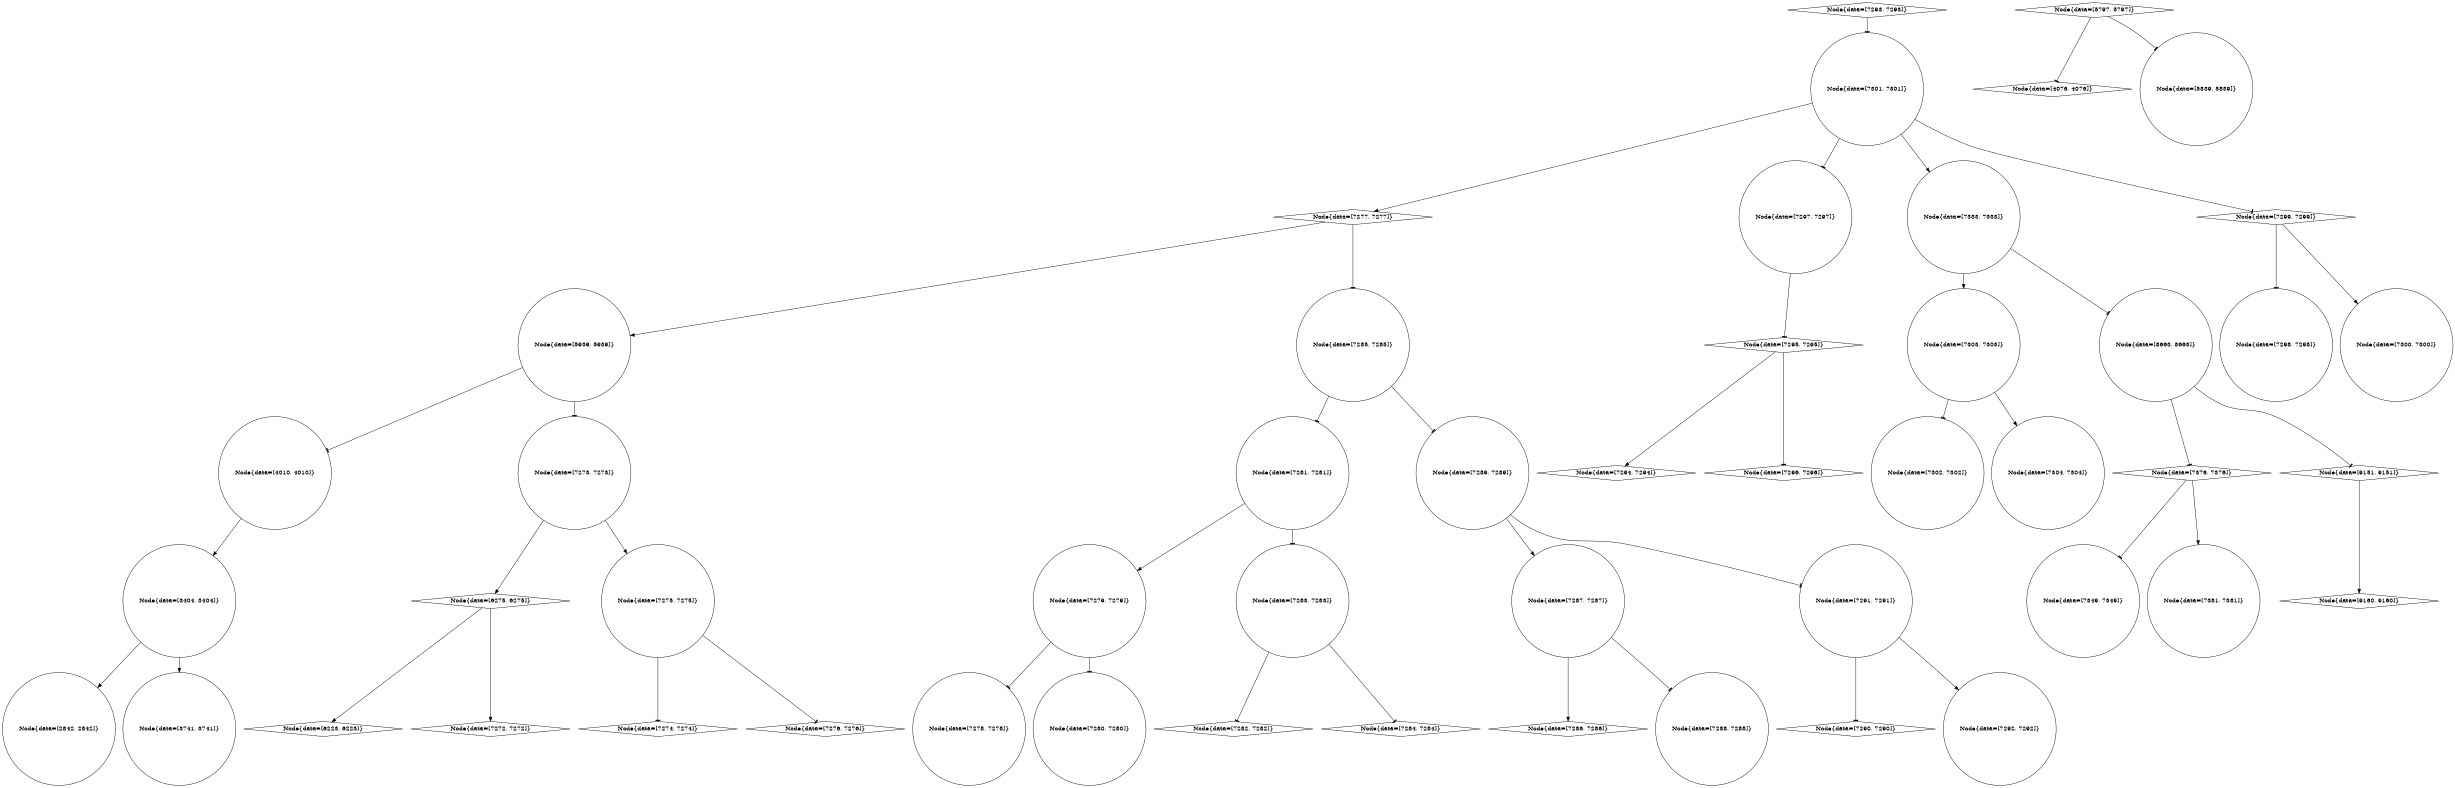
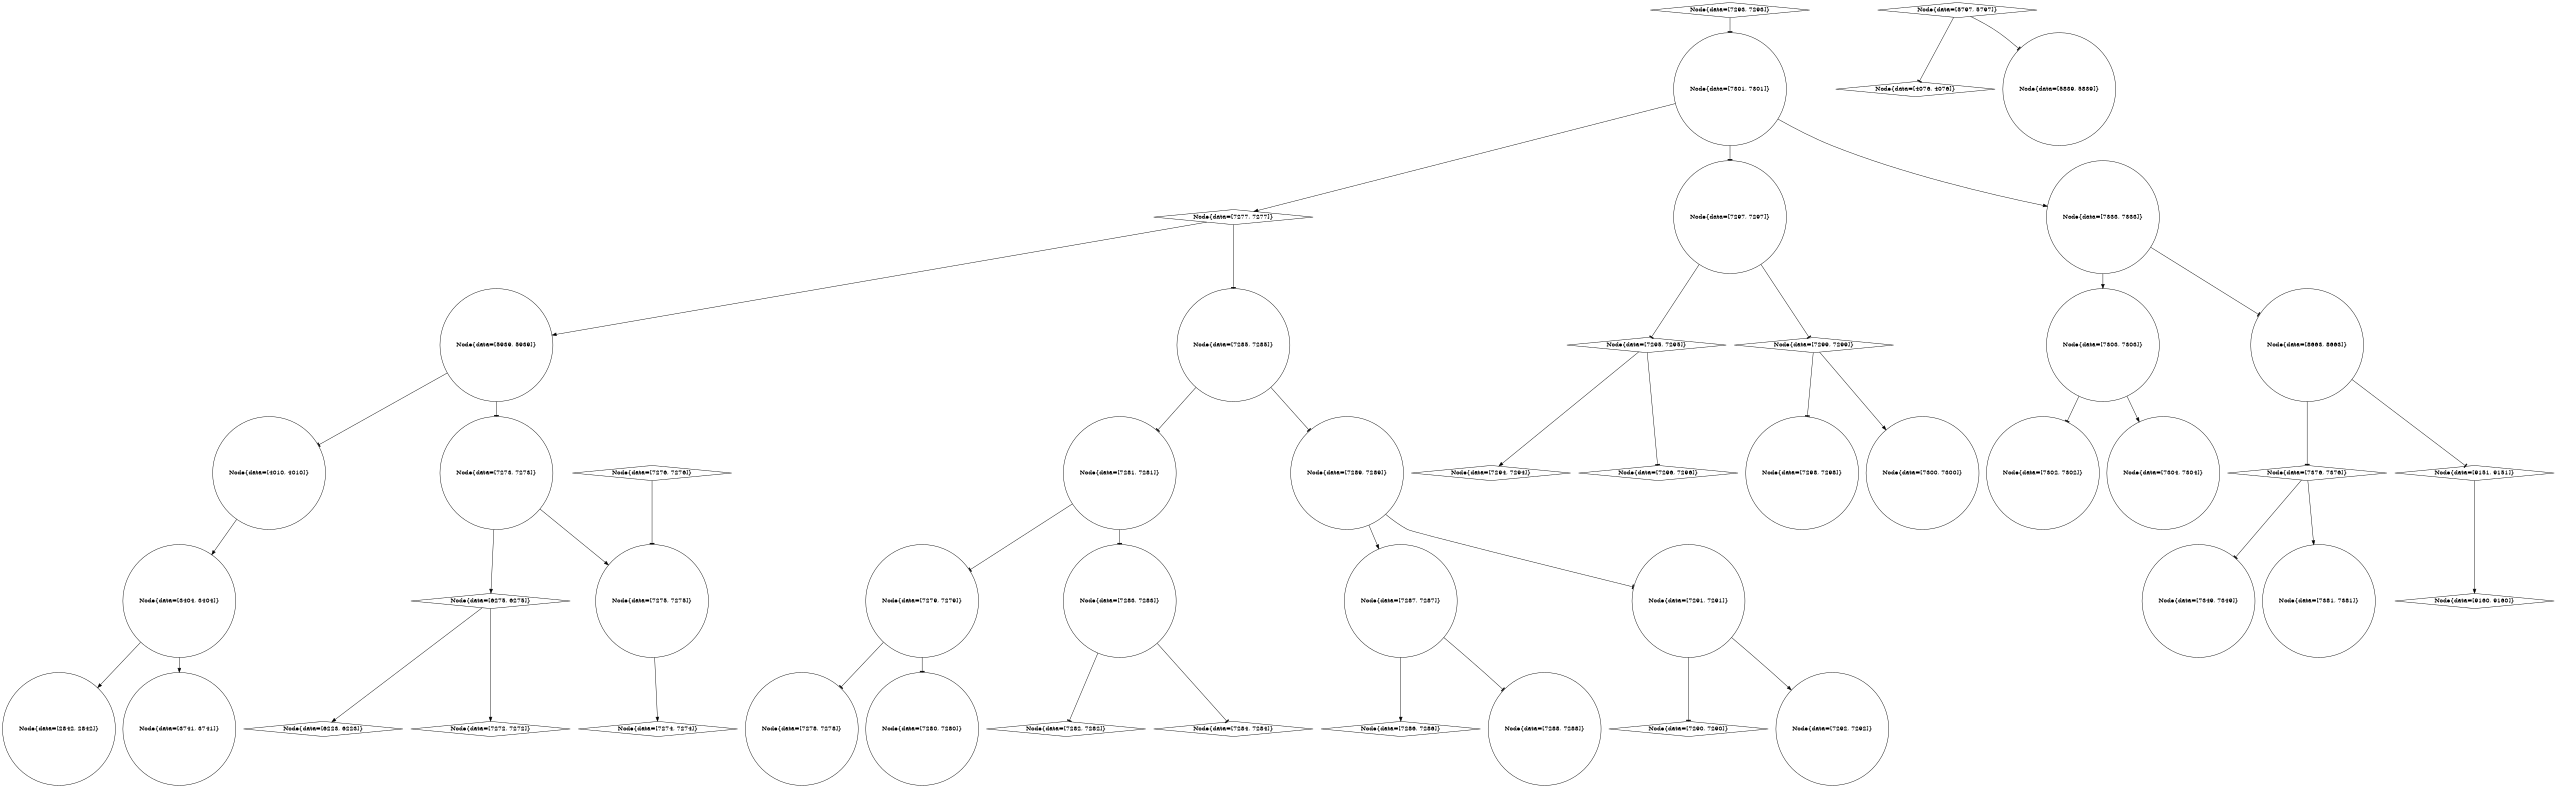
edge "Node{data=[7301, 7301]}" -> "Node{data=[7299, 7299]}": now "Node{data=[7297, 7297]}" -> "Node{data=[7299, 7299]}"
edge "Node{data=[7281, 7281]}" -> "Node{data=[7279, 7279]}": arrowhead normal -> tee
edge "Node{data=[7275, 7275]}" -> "Node{data=[7276, 7276]}": reversed
edge "Node{data=[7275, 7275]}" -> "Node{data=[7274, 7274]}": arrowhead tee -> normal
